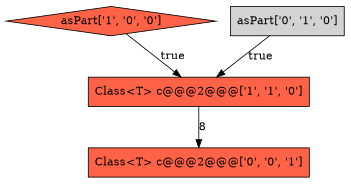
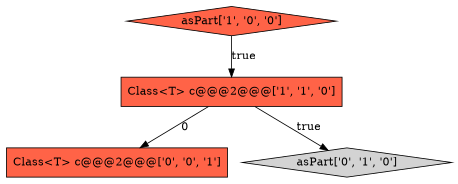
node "asPart['0', '1', '0']": shape box -> diamond
edge "asPart['0', '1', '0']" -> "Class<T> c@@@2@@@['1', '1', '0']": reversed
edge "Class<T> c@@@2@@@['1', '1', '0']" -> "Class<T> c@@@2@@@['0', '0', '1']": label "8" -> "0"
